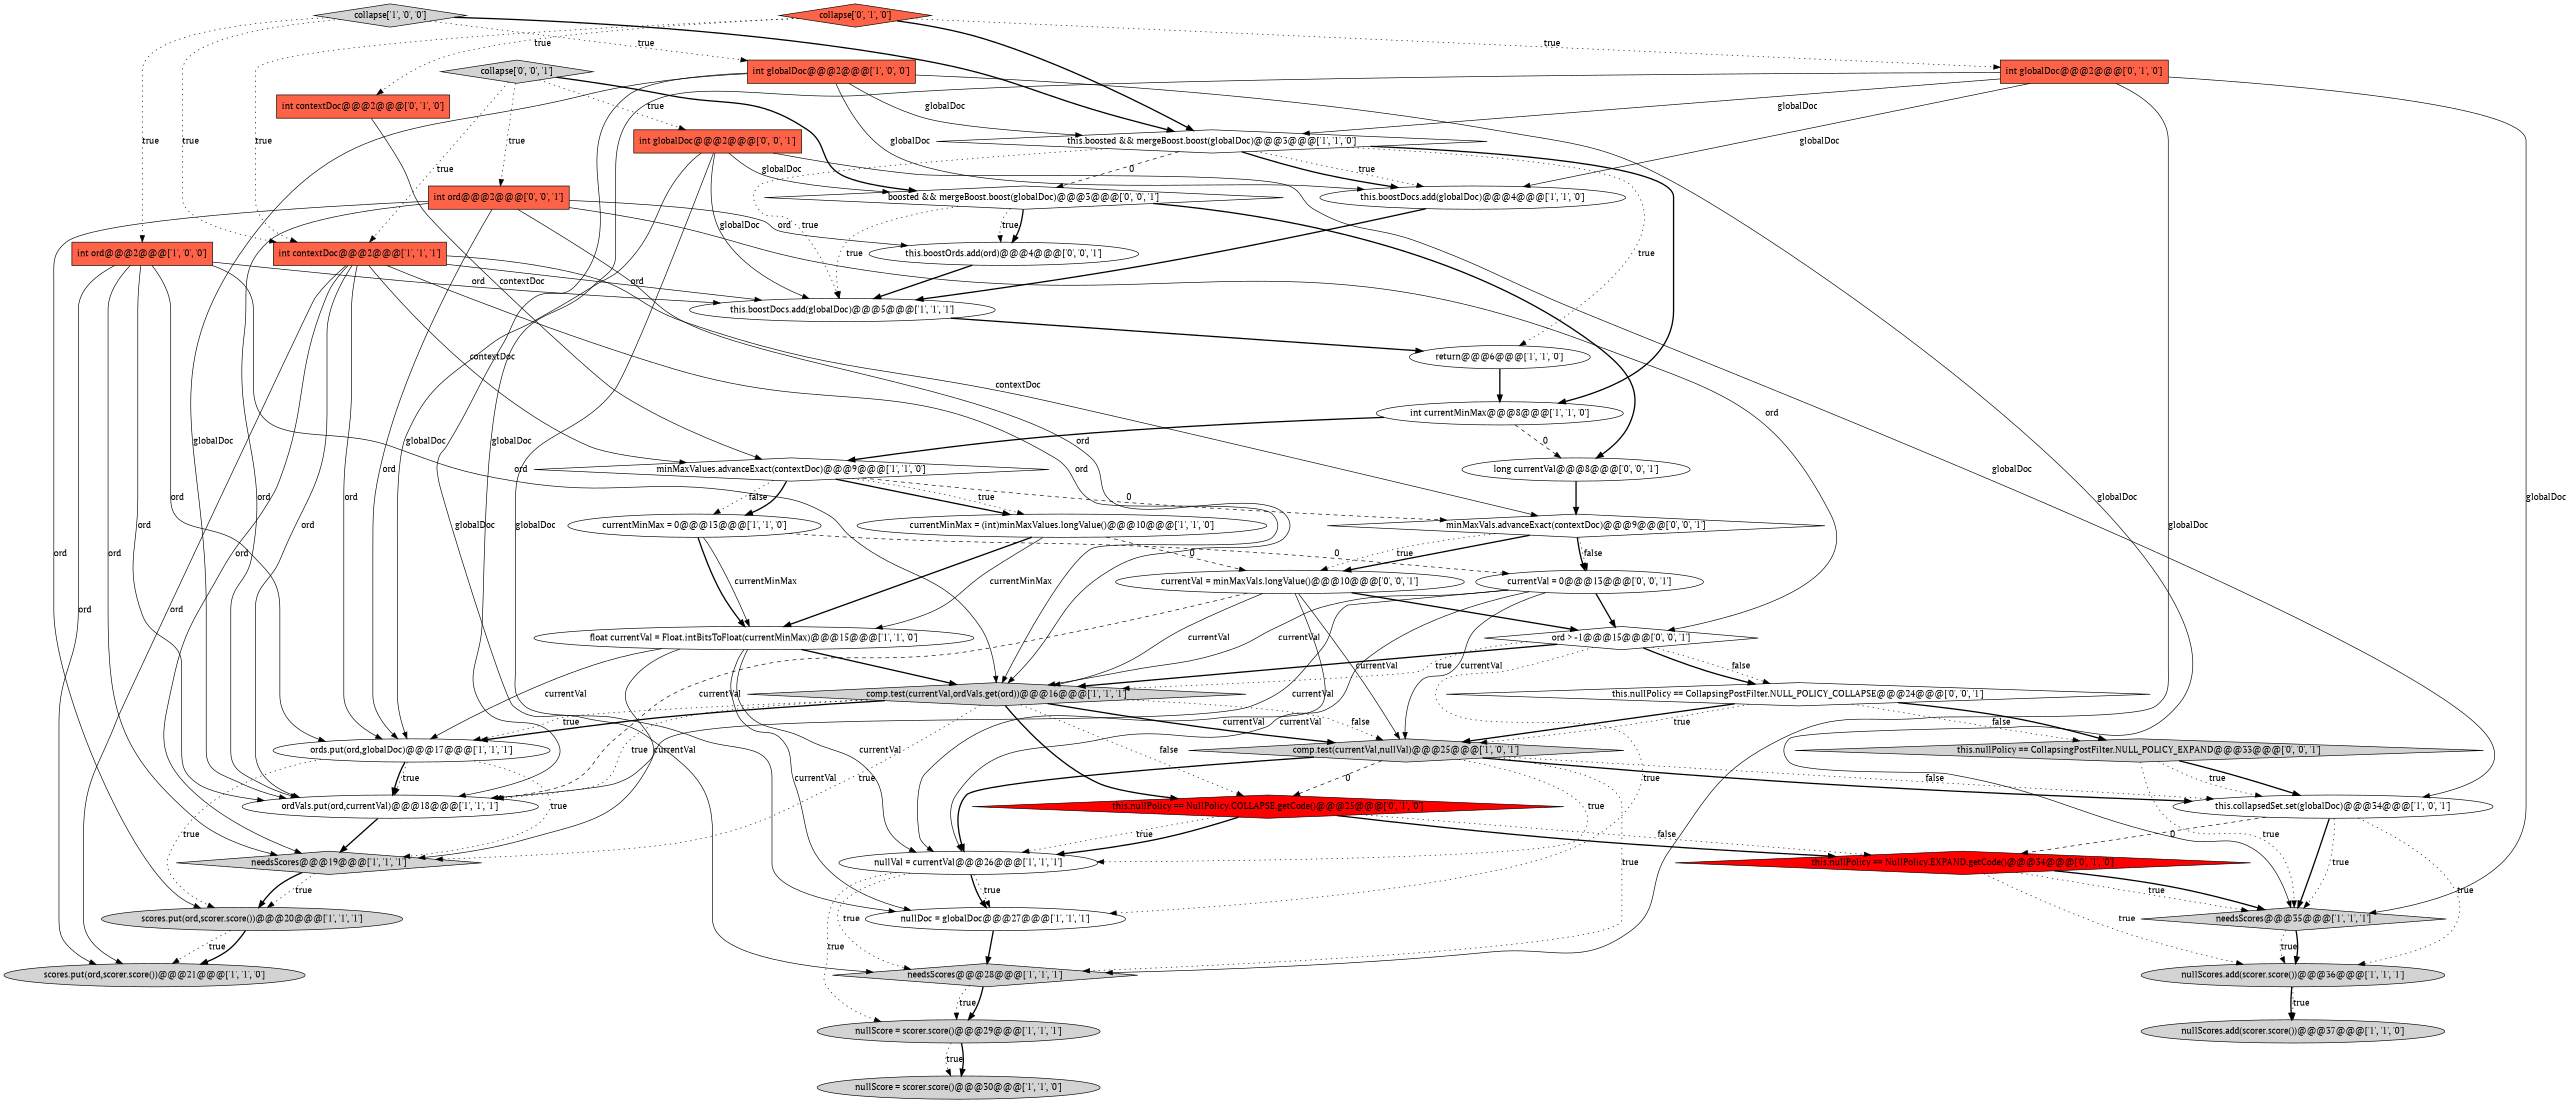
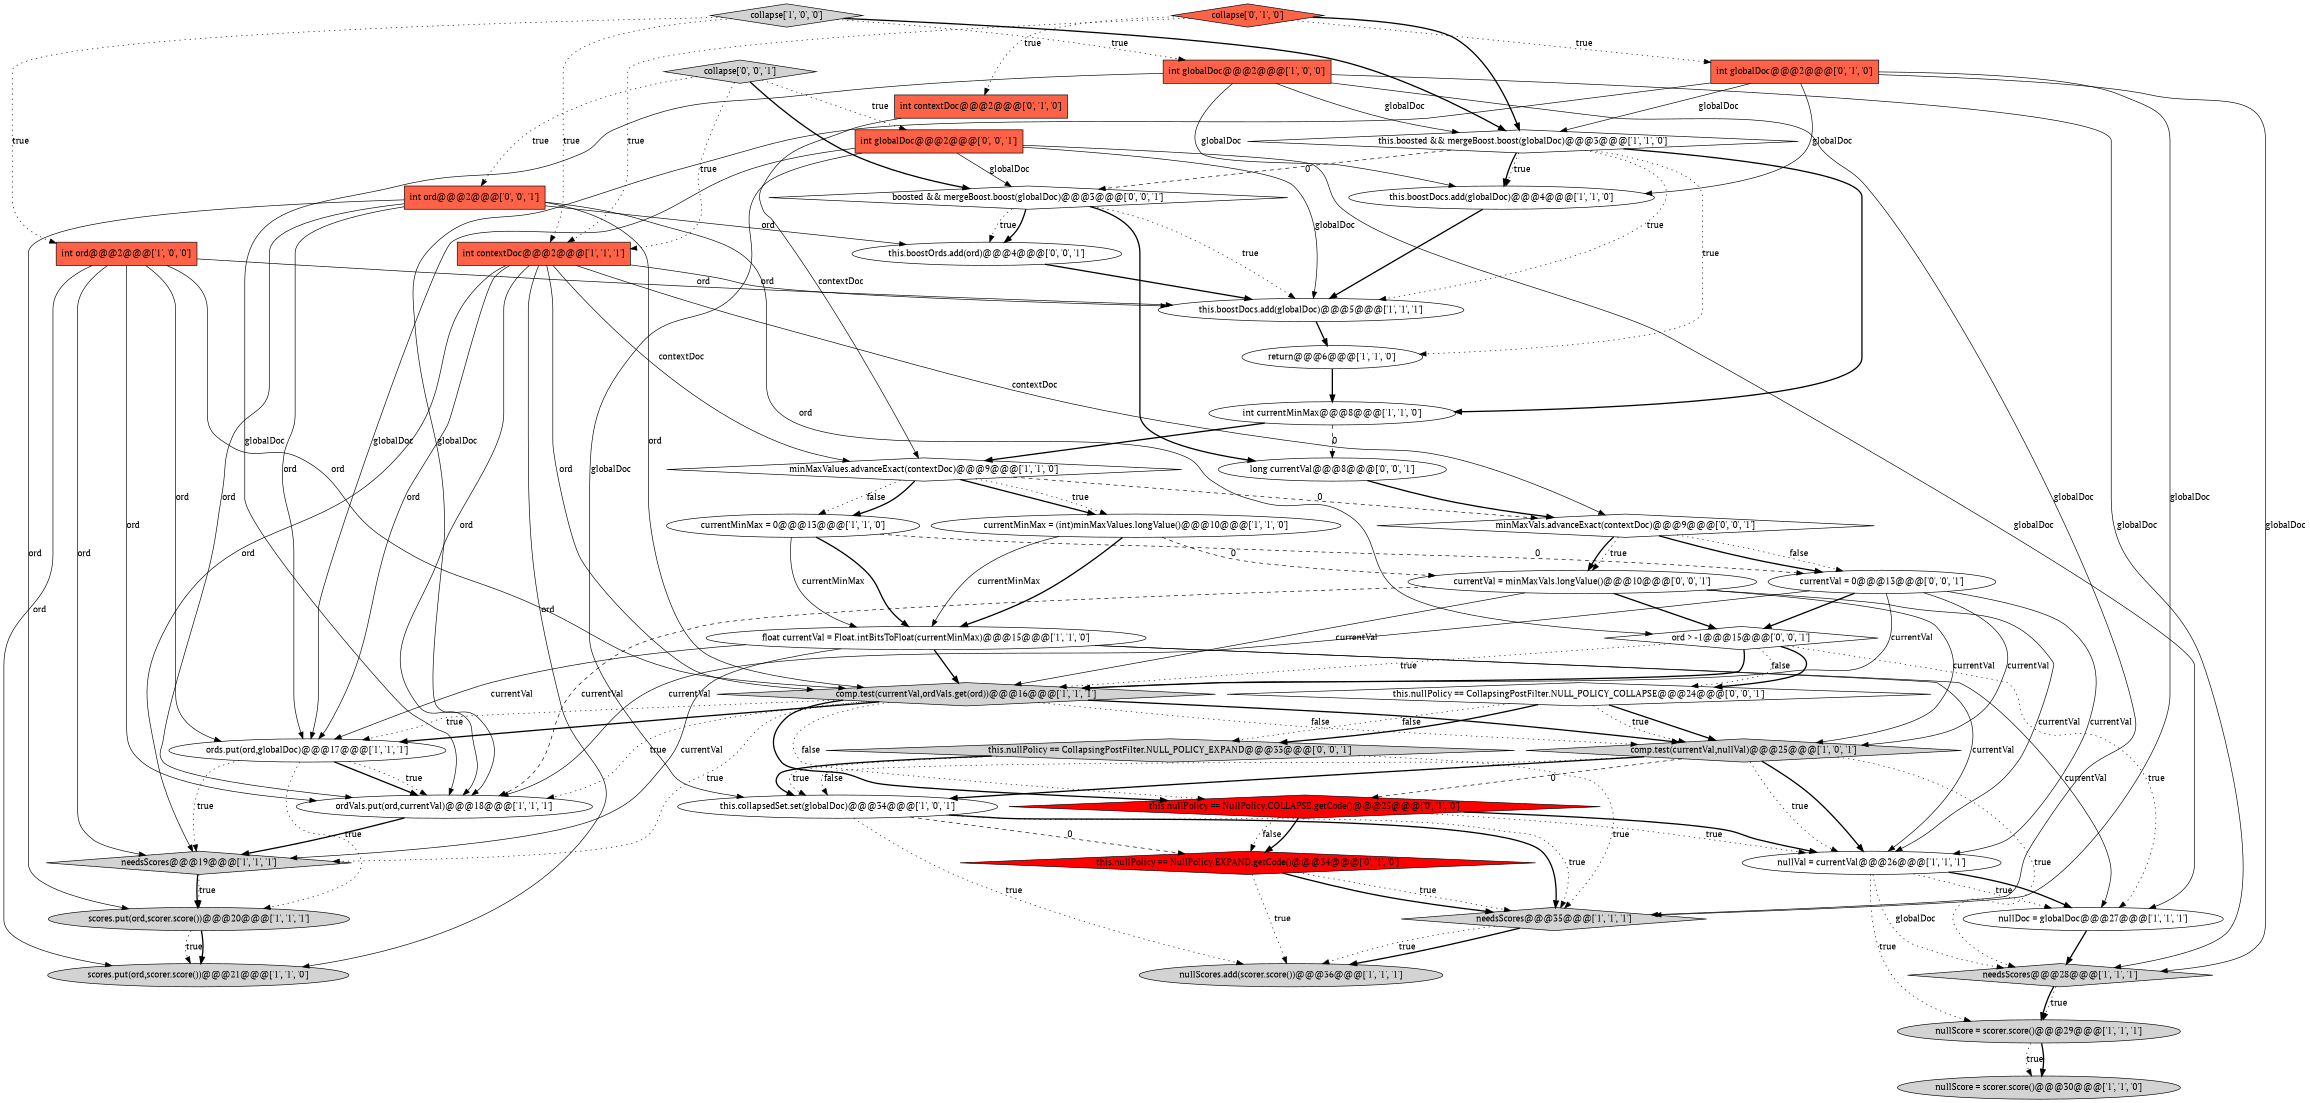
edge "nullVal = currentVal@@@26@@@['1', '1', '1']" -> "needsScores@@@28@@@['1', '1', '1']": label "true" -> "globalDoc"
node "nullScores.add(scorer.score())@@@37@@@['1', '1', '0']": removed
